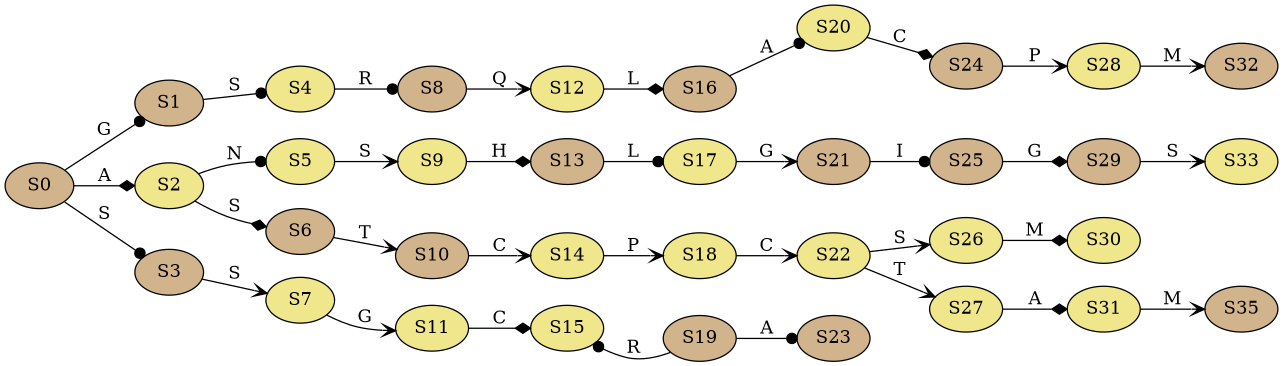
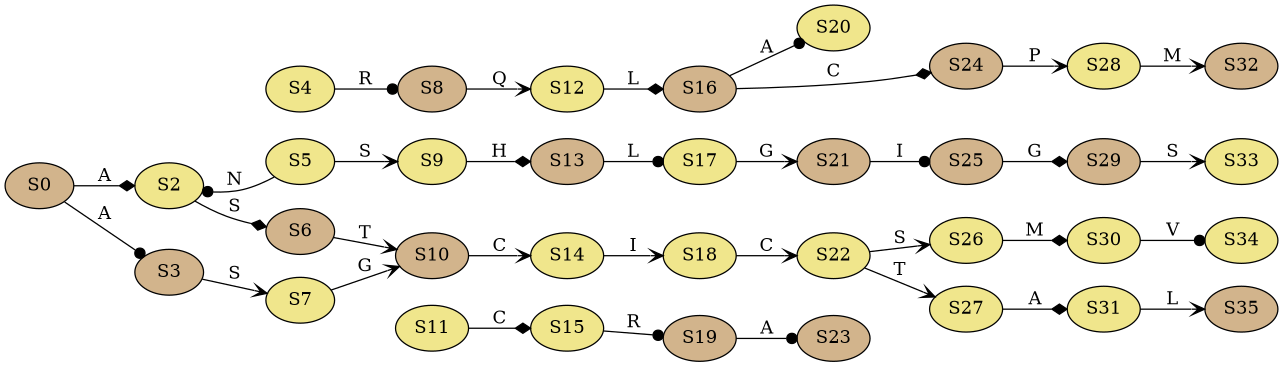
edge "S20" -> "S24": now "S16" -> "S24"
node "S1": removed
edge "S2" -> "S5": reversed
edge "S0" -> "S3": label "S" -> "A"
node "S34": added
edge "S14" -> "S18": label "P" -> "I"
edge "S31" -> "S35": label "M" -> "L"
edge "S7" -> "S11": now "S7" -> "S10"
edge "S19" -> "S15": reversed
